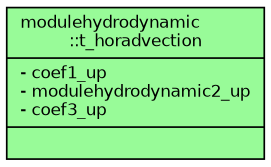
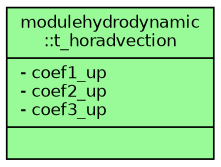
node "modulehydrodynamic": text "- modulehydrodynamic2_up" -> "- coef2_up"
